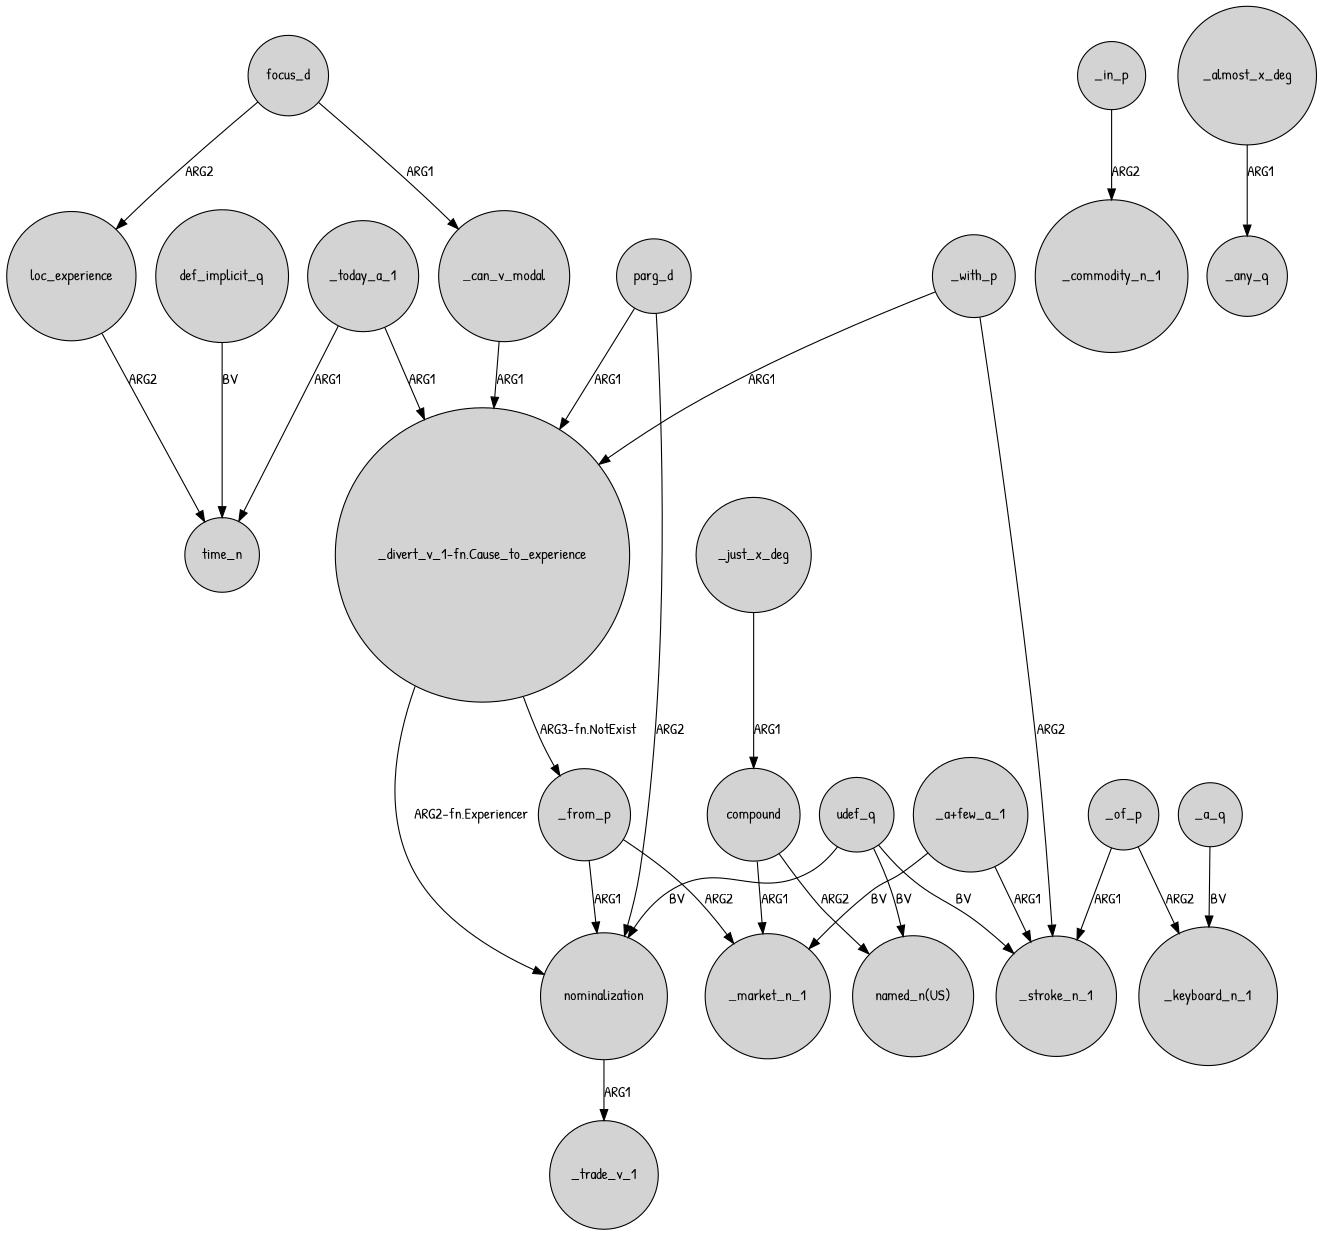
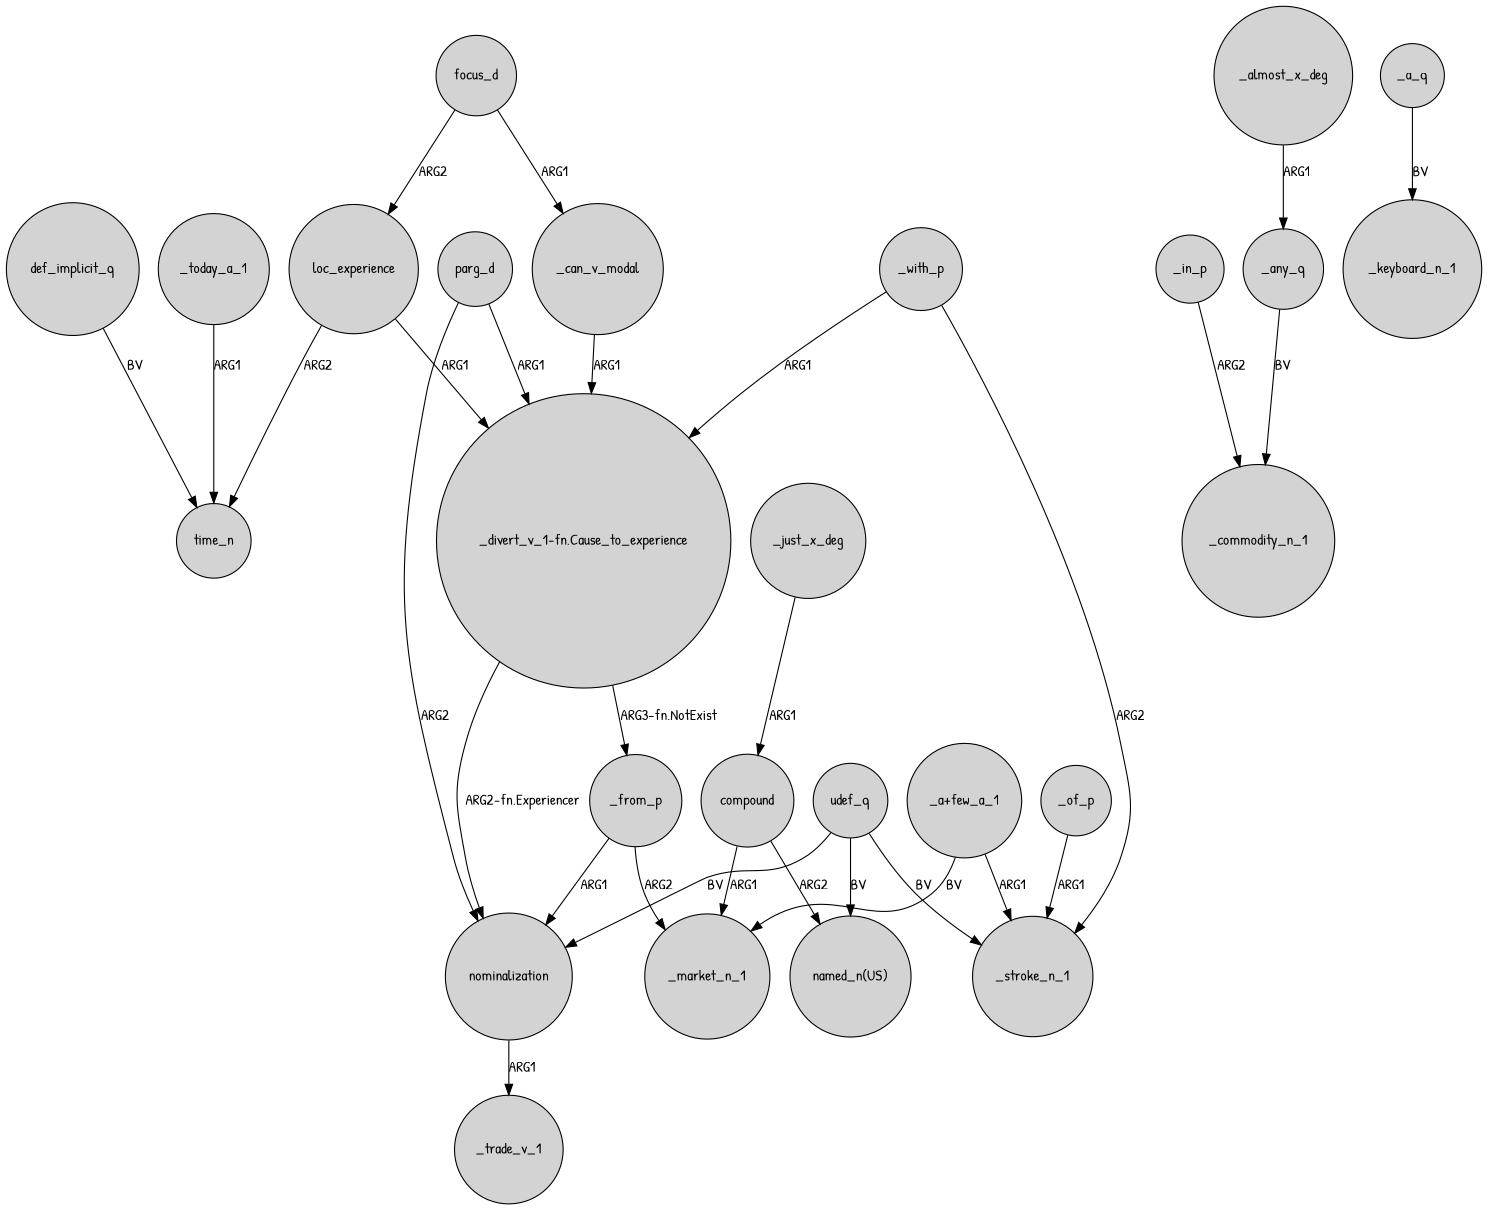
edge "_today_a_1" -> "_divert_v_1-fn.Cause_to_experience": now "loc_experience" -> "_divert_v_1-fn.Cause_to_experience"
edge "_any_q" -> "_commodity_n_1": added, label "BV"
edge "_of_p" -> "_keyboard_n_1": removed, label "ARG2"
